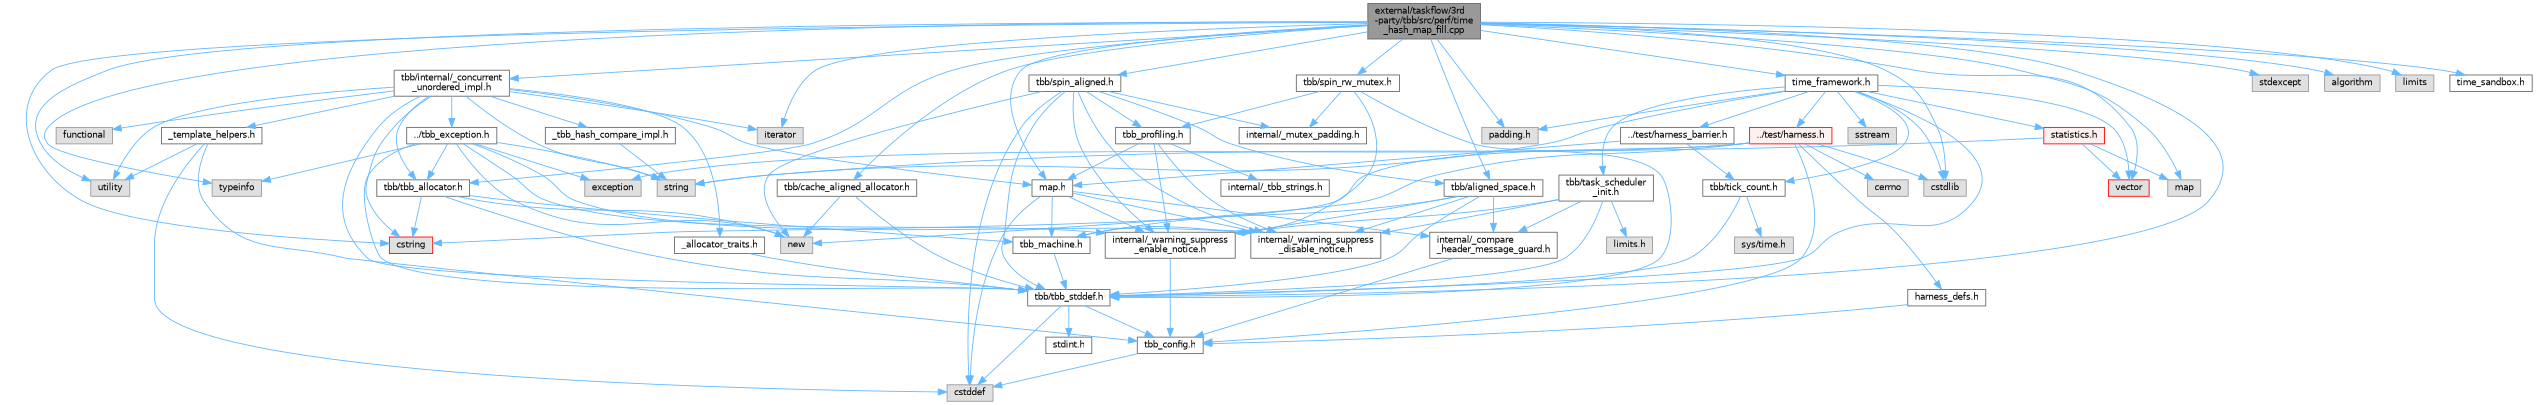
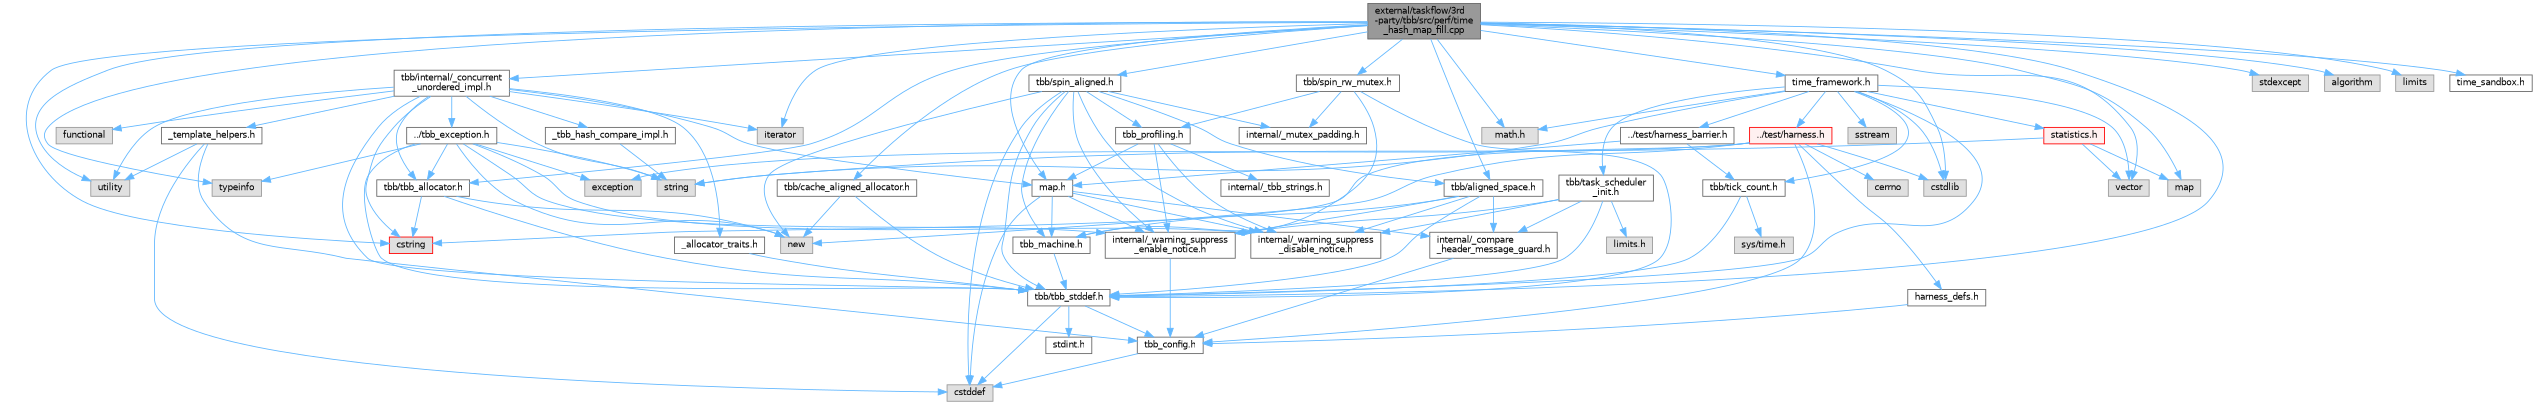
node "padding.h": label "padding.h" -> "math.h"
node "vector": color red -> grey60
edge "tbb/tbb_allocator.h" -> "tbb_machine.h": now "tbb/spin_aligned.h" -> "tbb_machine.h"
